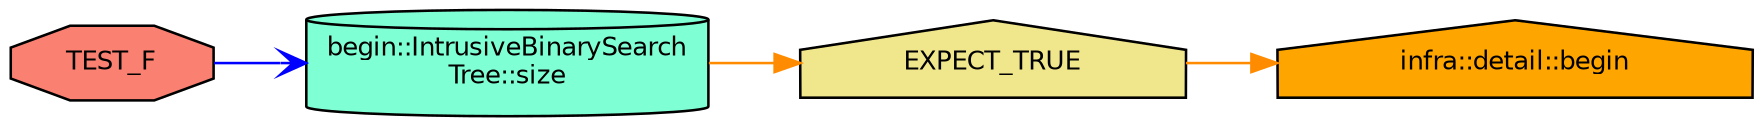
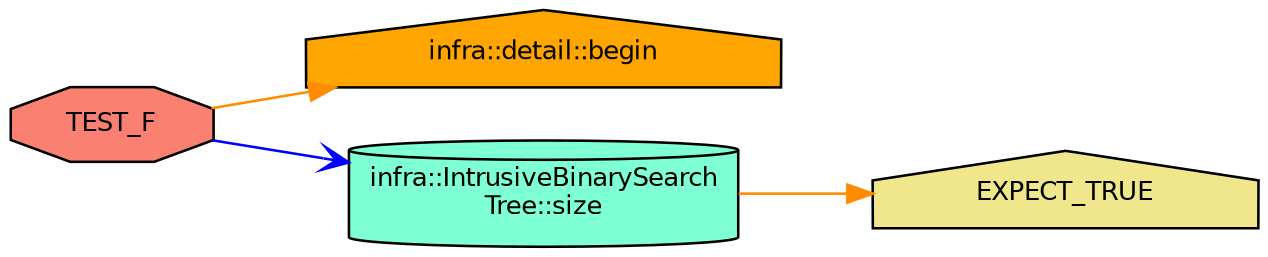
node "begin::IntrusiveBinarySearch Tree::size": label "begin::IntrusiveBinarySearch Tree::size" -> "infra::IntrusiveBinarySearch Tree::size"
edge "EXPECT_TRUE" -> "infra::detail::begin": now "TEST_F" -> "infra::detail::begin"
